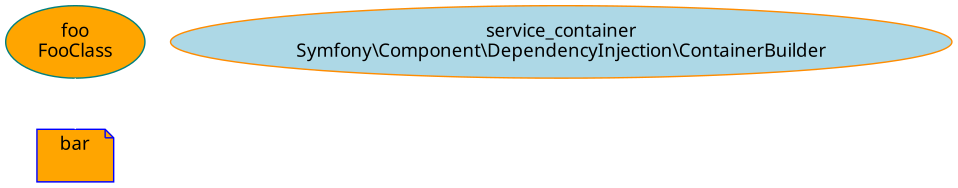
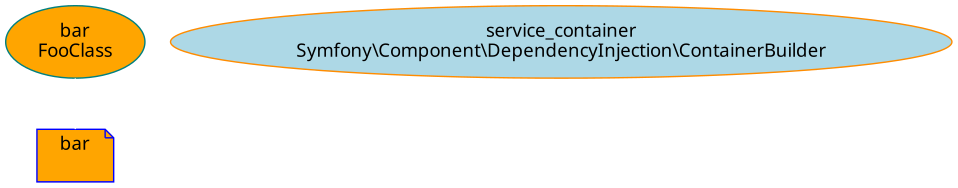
node "foo FooClass": label "foo FooClass" -> "bar FooClass"
